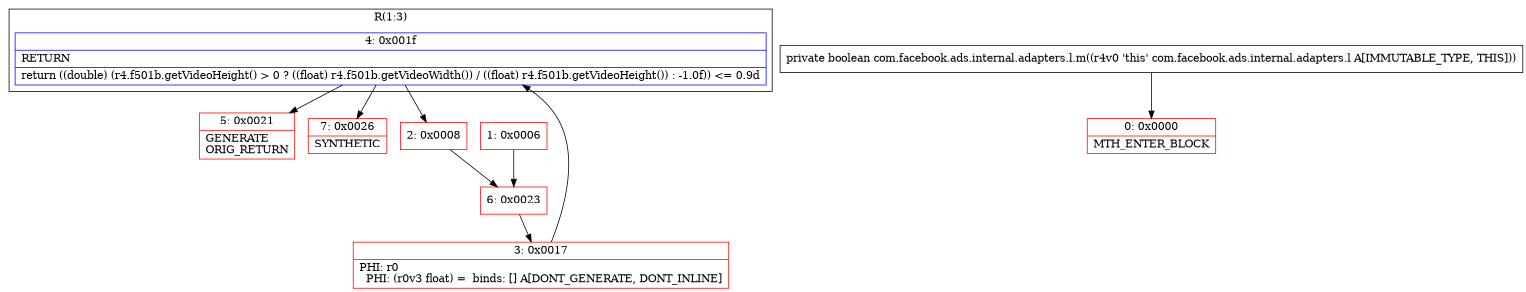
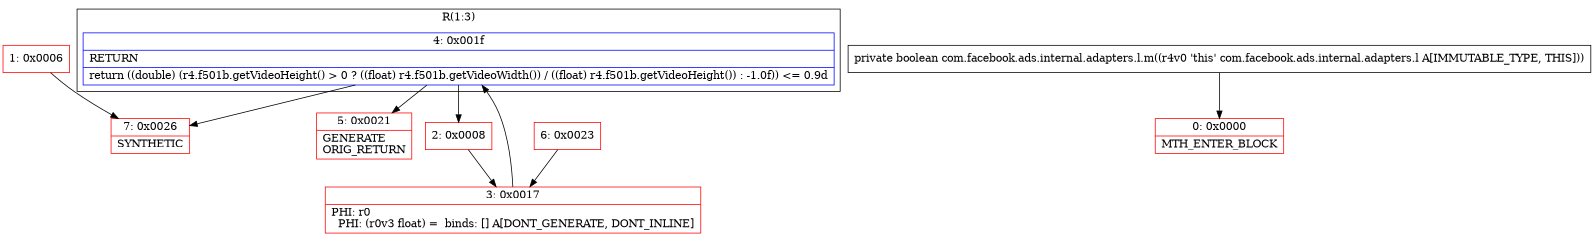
edge "1: 0x0006" -> "6: 0x0023": now "1: 0x0006" -> "7: 0x0026"
edge "2: 0x0008" -> "6: 0x0023": now "2: 0x0008" -> "3: 0x0017"
